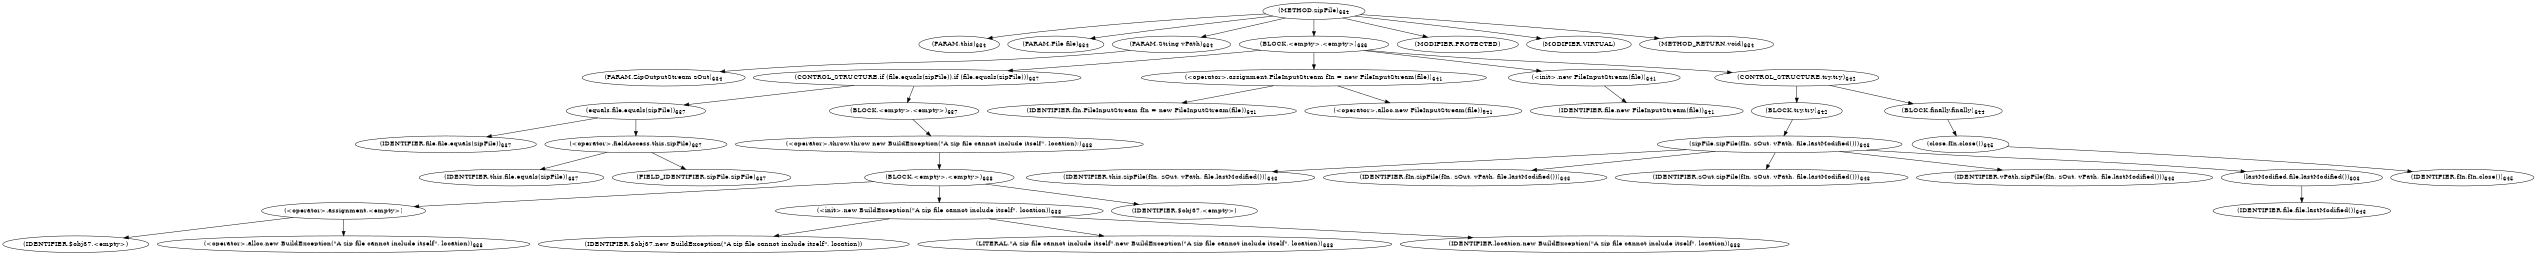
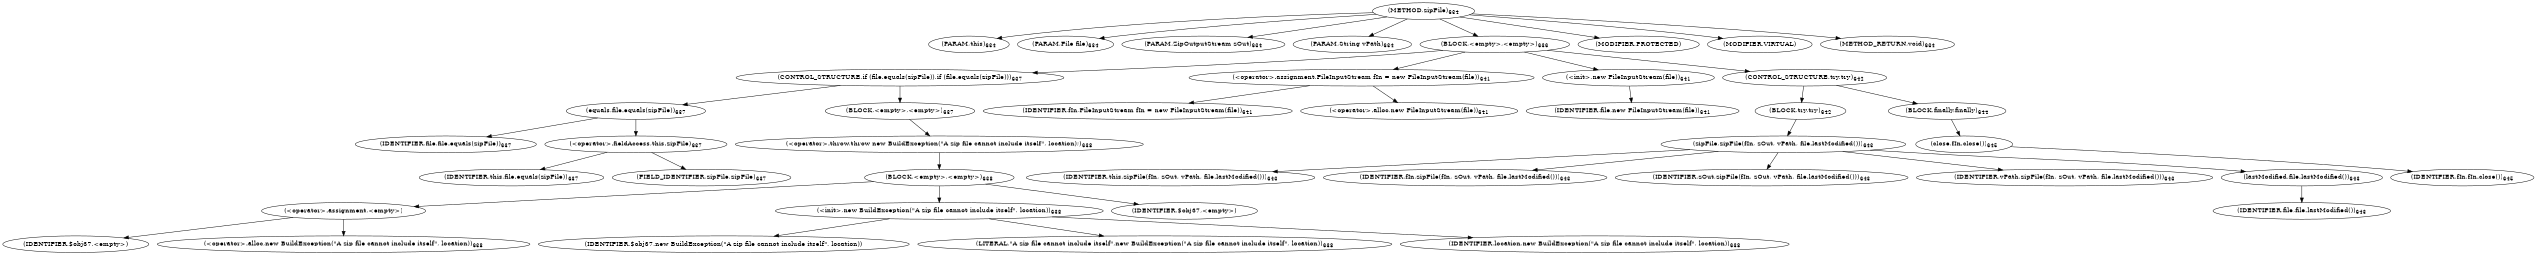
edge "(PARAM,String vPath)" -> "(PARAM,ZipOutputStream zOut)": now "(METHOD,zipFile)" -> "(PARAM,ZipOutputStream zOut)"
node "(<operator>.alloc,new FileInputStream(file))": text "941" -> "641"
node "(lastModified,file.lastModified())": text "603" -> "643"
